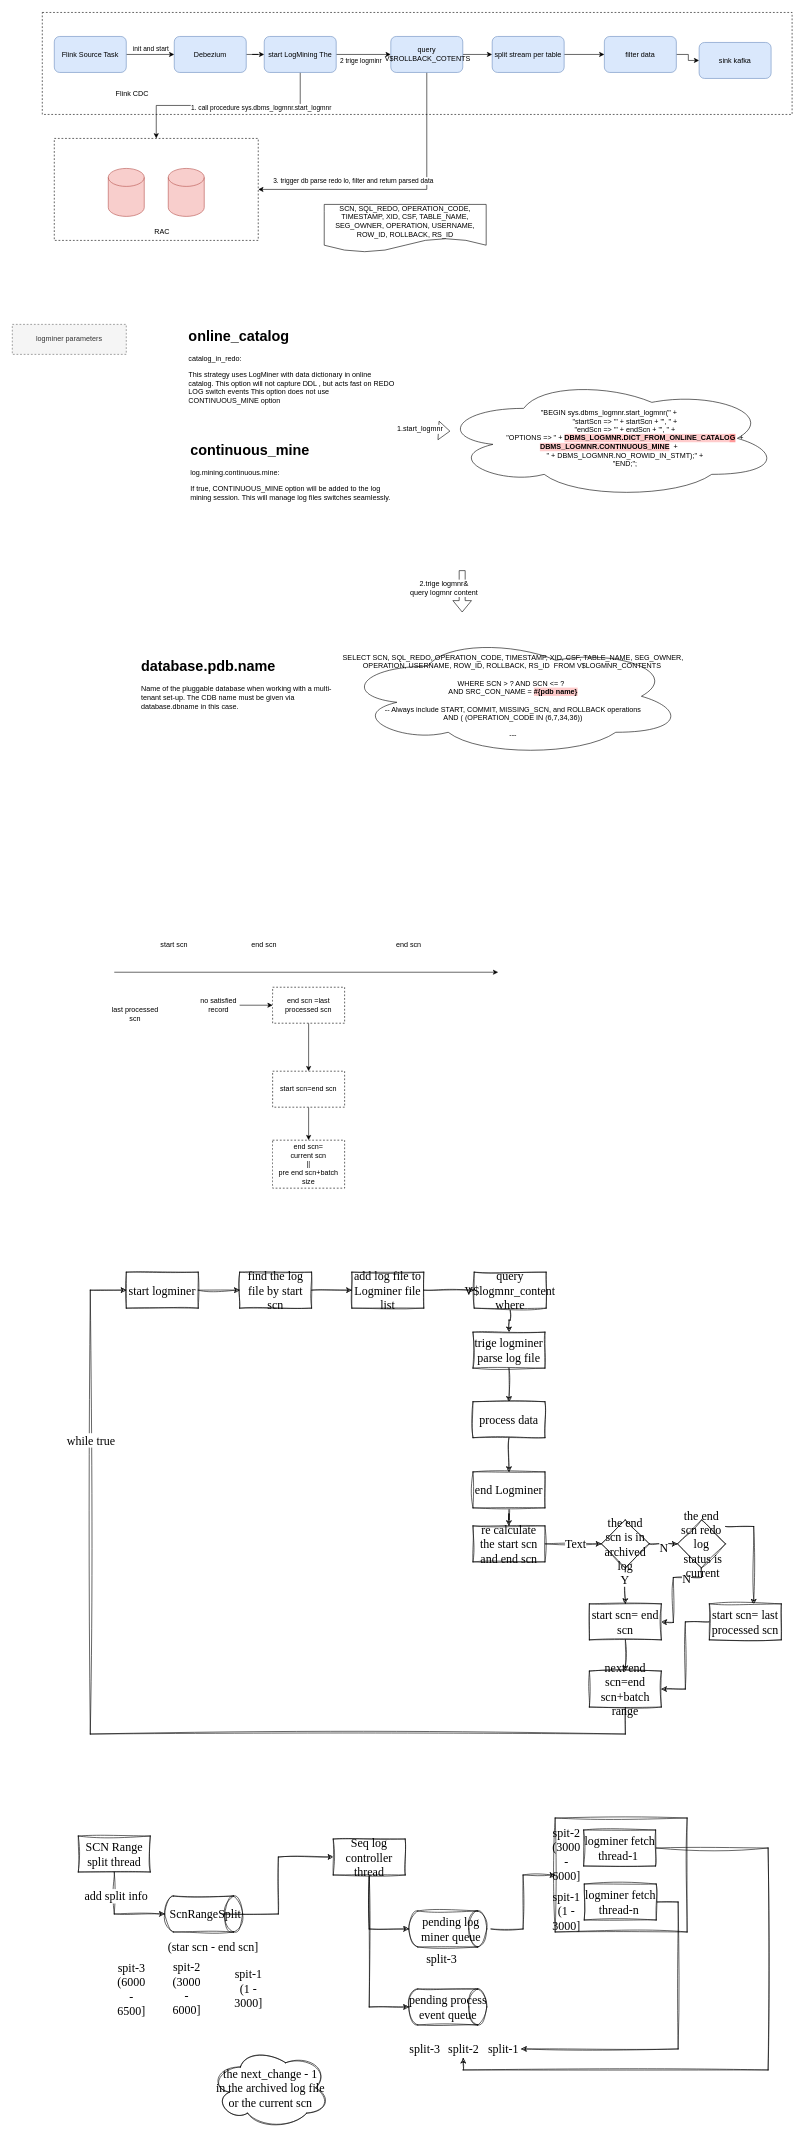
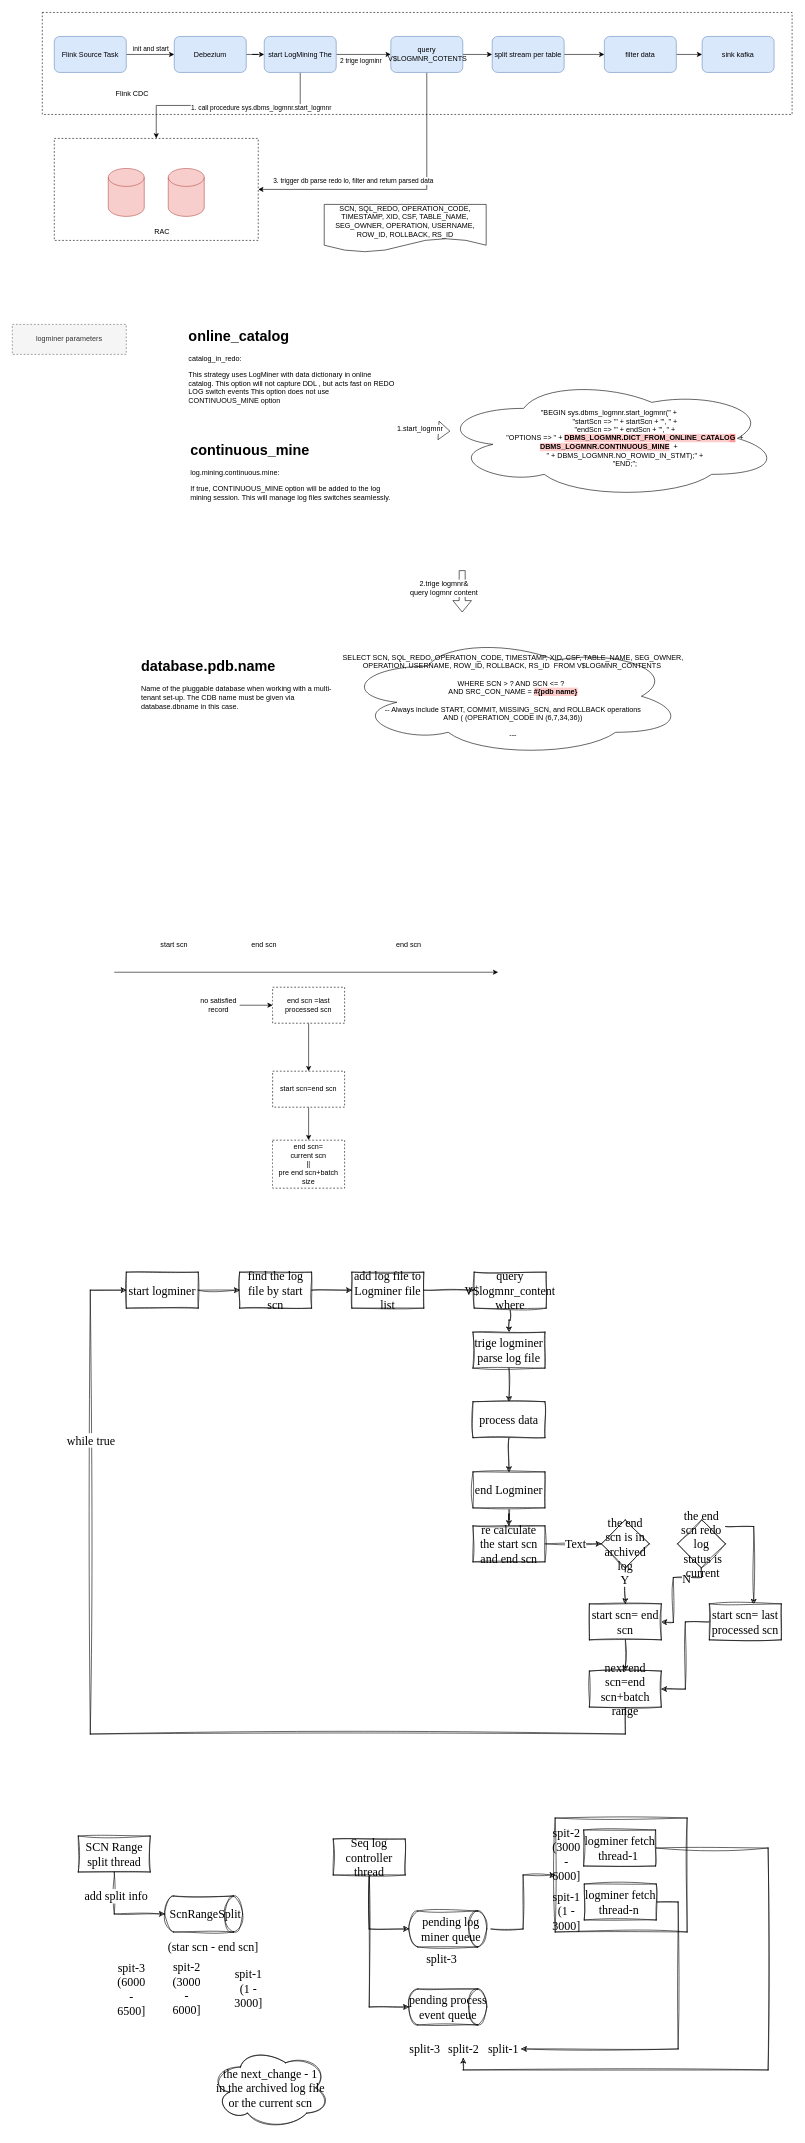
node "query V$ROLLBACK_COTENTS": label "query V$ROLLBACK_COTENTS" -> "query V$LOGMNR_COTENTS"
node "sink kafka": moved (735, 60) -> (738, 54)
node "last processed scn": removed
edge "the end scn is in archived log" -> "the end scn redo log status is current": removed, label "N"
edge "ScnRangeSplit" -> "Seq log controller thread": removed
